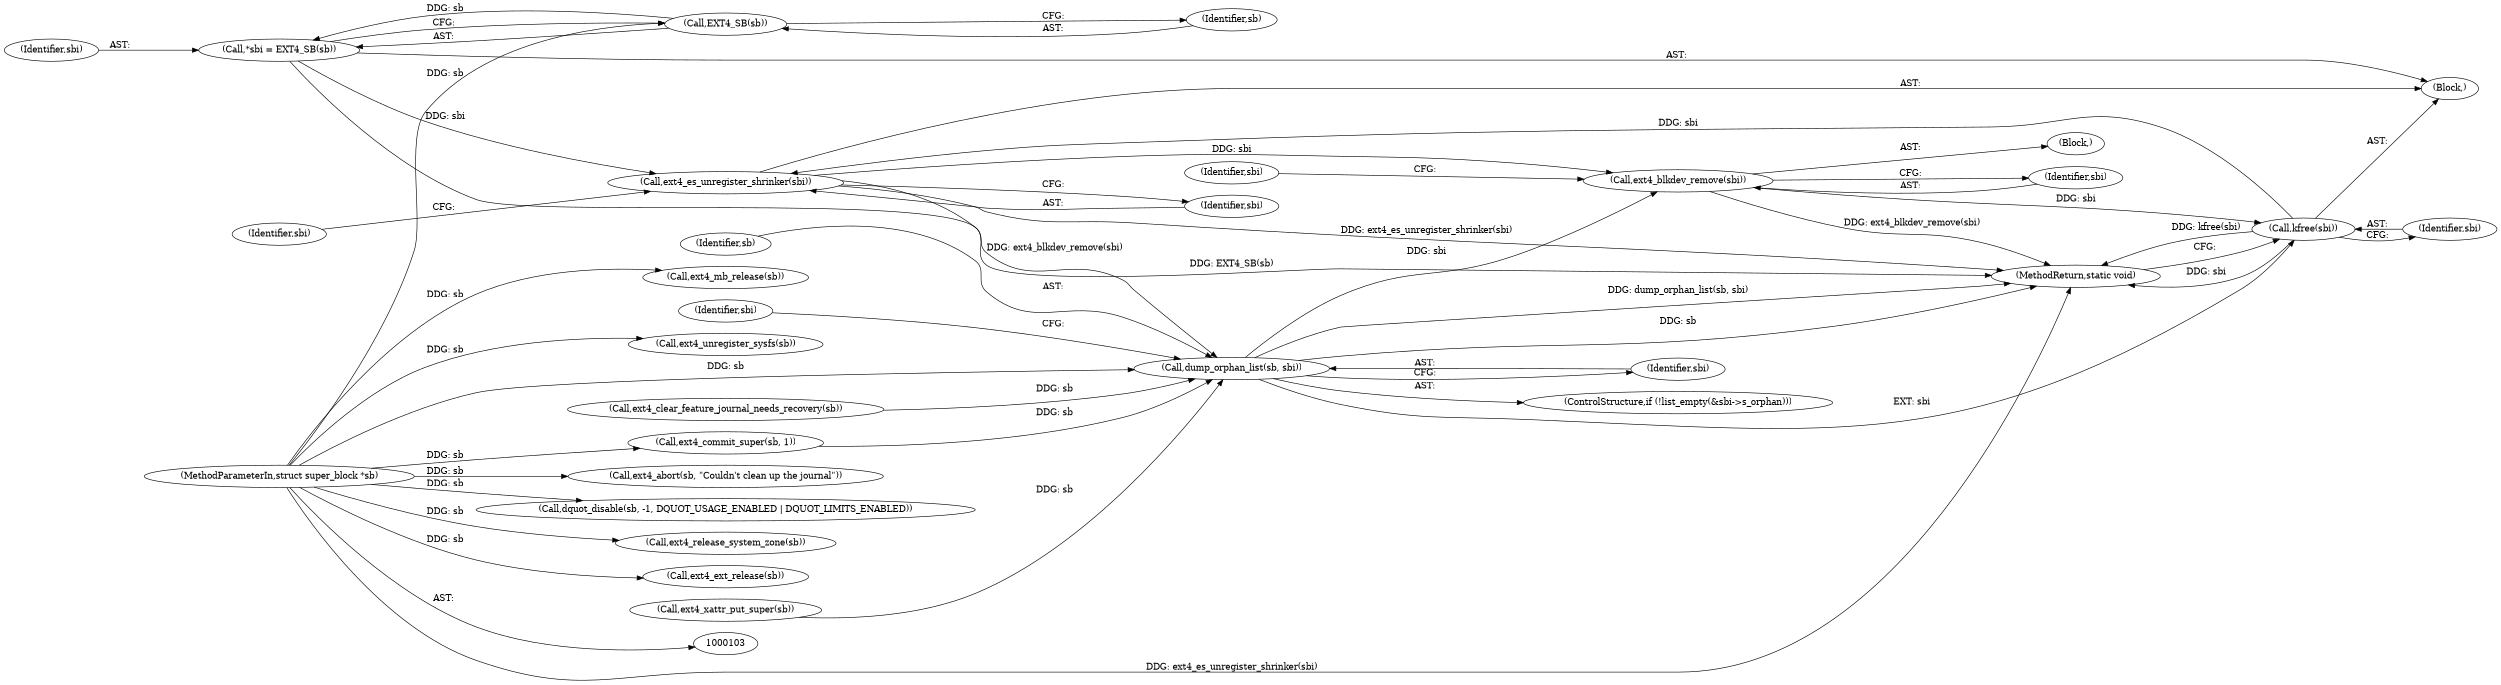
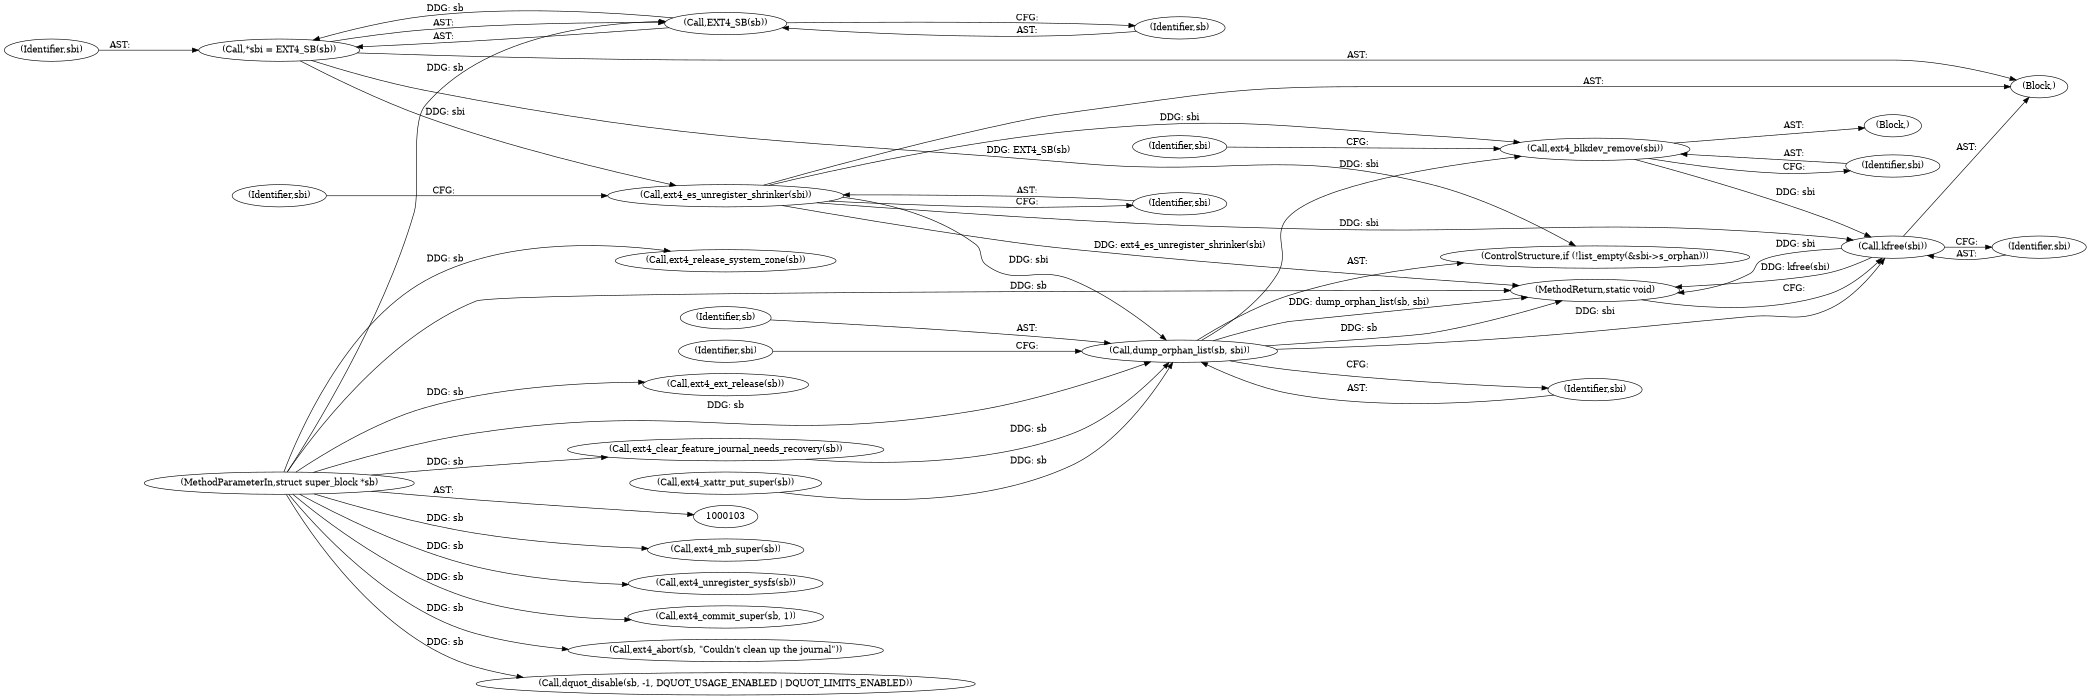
edge "(Call,*sbi = EXT4_SB(sb))" -> "(Call,EXT4_SB(sb))": label "CFG: " -> "AST: "
edge "(Call,kfree(sbi))" -> "(Call,ext4_es_unregister_shrinker(sbi))": reversed
edge "(Call,ext4_blkdev_remove(sbi))" -> "(MethodReturn,static void)": removed, label "DDG: ext4_blkdev_remove(sbi)"
edge "(Call,ext4_es_unregister_shrinker(sbi))" -> "(Call,dump_orphan_list(sb, sbi))": label "DDG: ext4_blkdev_remove(sbi)" -> "DDG: sbi"
node "(Call,ext4_mb_release(sb))": label "(Call,ext4_mb_release(sb))" -> "(Call,ext4_mb_super(sb))"
edge "(Call,*sbi = EXT4_SB(sb))" -> "(MethodReturn,static void)": now "(Call,*sbi = EXT4_SB(sb))" -> "(ControlStructure,if (!list_empty(&sbi->s_orphan)))"
edge "(Call,dump_orphan_list(sb, sbi))" -> "(Call,kfree(sbi))": label "EXT: sbi" -> "DDG: sbi"
edge "(Call,ext4_commit_super(sb, 1))" -> "(Call,dump_orphan_list(sb, sbi))": removed, label "DDG: sb"
edge "(MethodParameterIn,struct super_block *sb)" -> "(Call,ext4_clear_feature_journal_needs_recovery(sb))": added, label "DDG: sb"
edge "(MethodParameterIn,struct super_block *sb)" -> "(MethodReturn,static void)": label "DDG: ext4_es_unregister_shrinker(sbi)" -> "DDG: sb"
